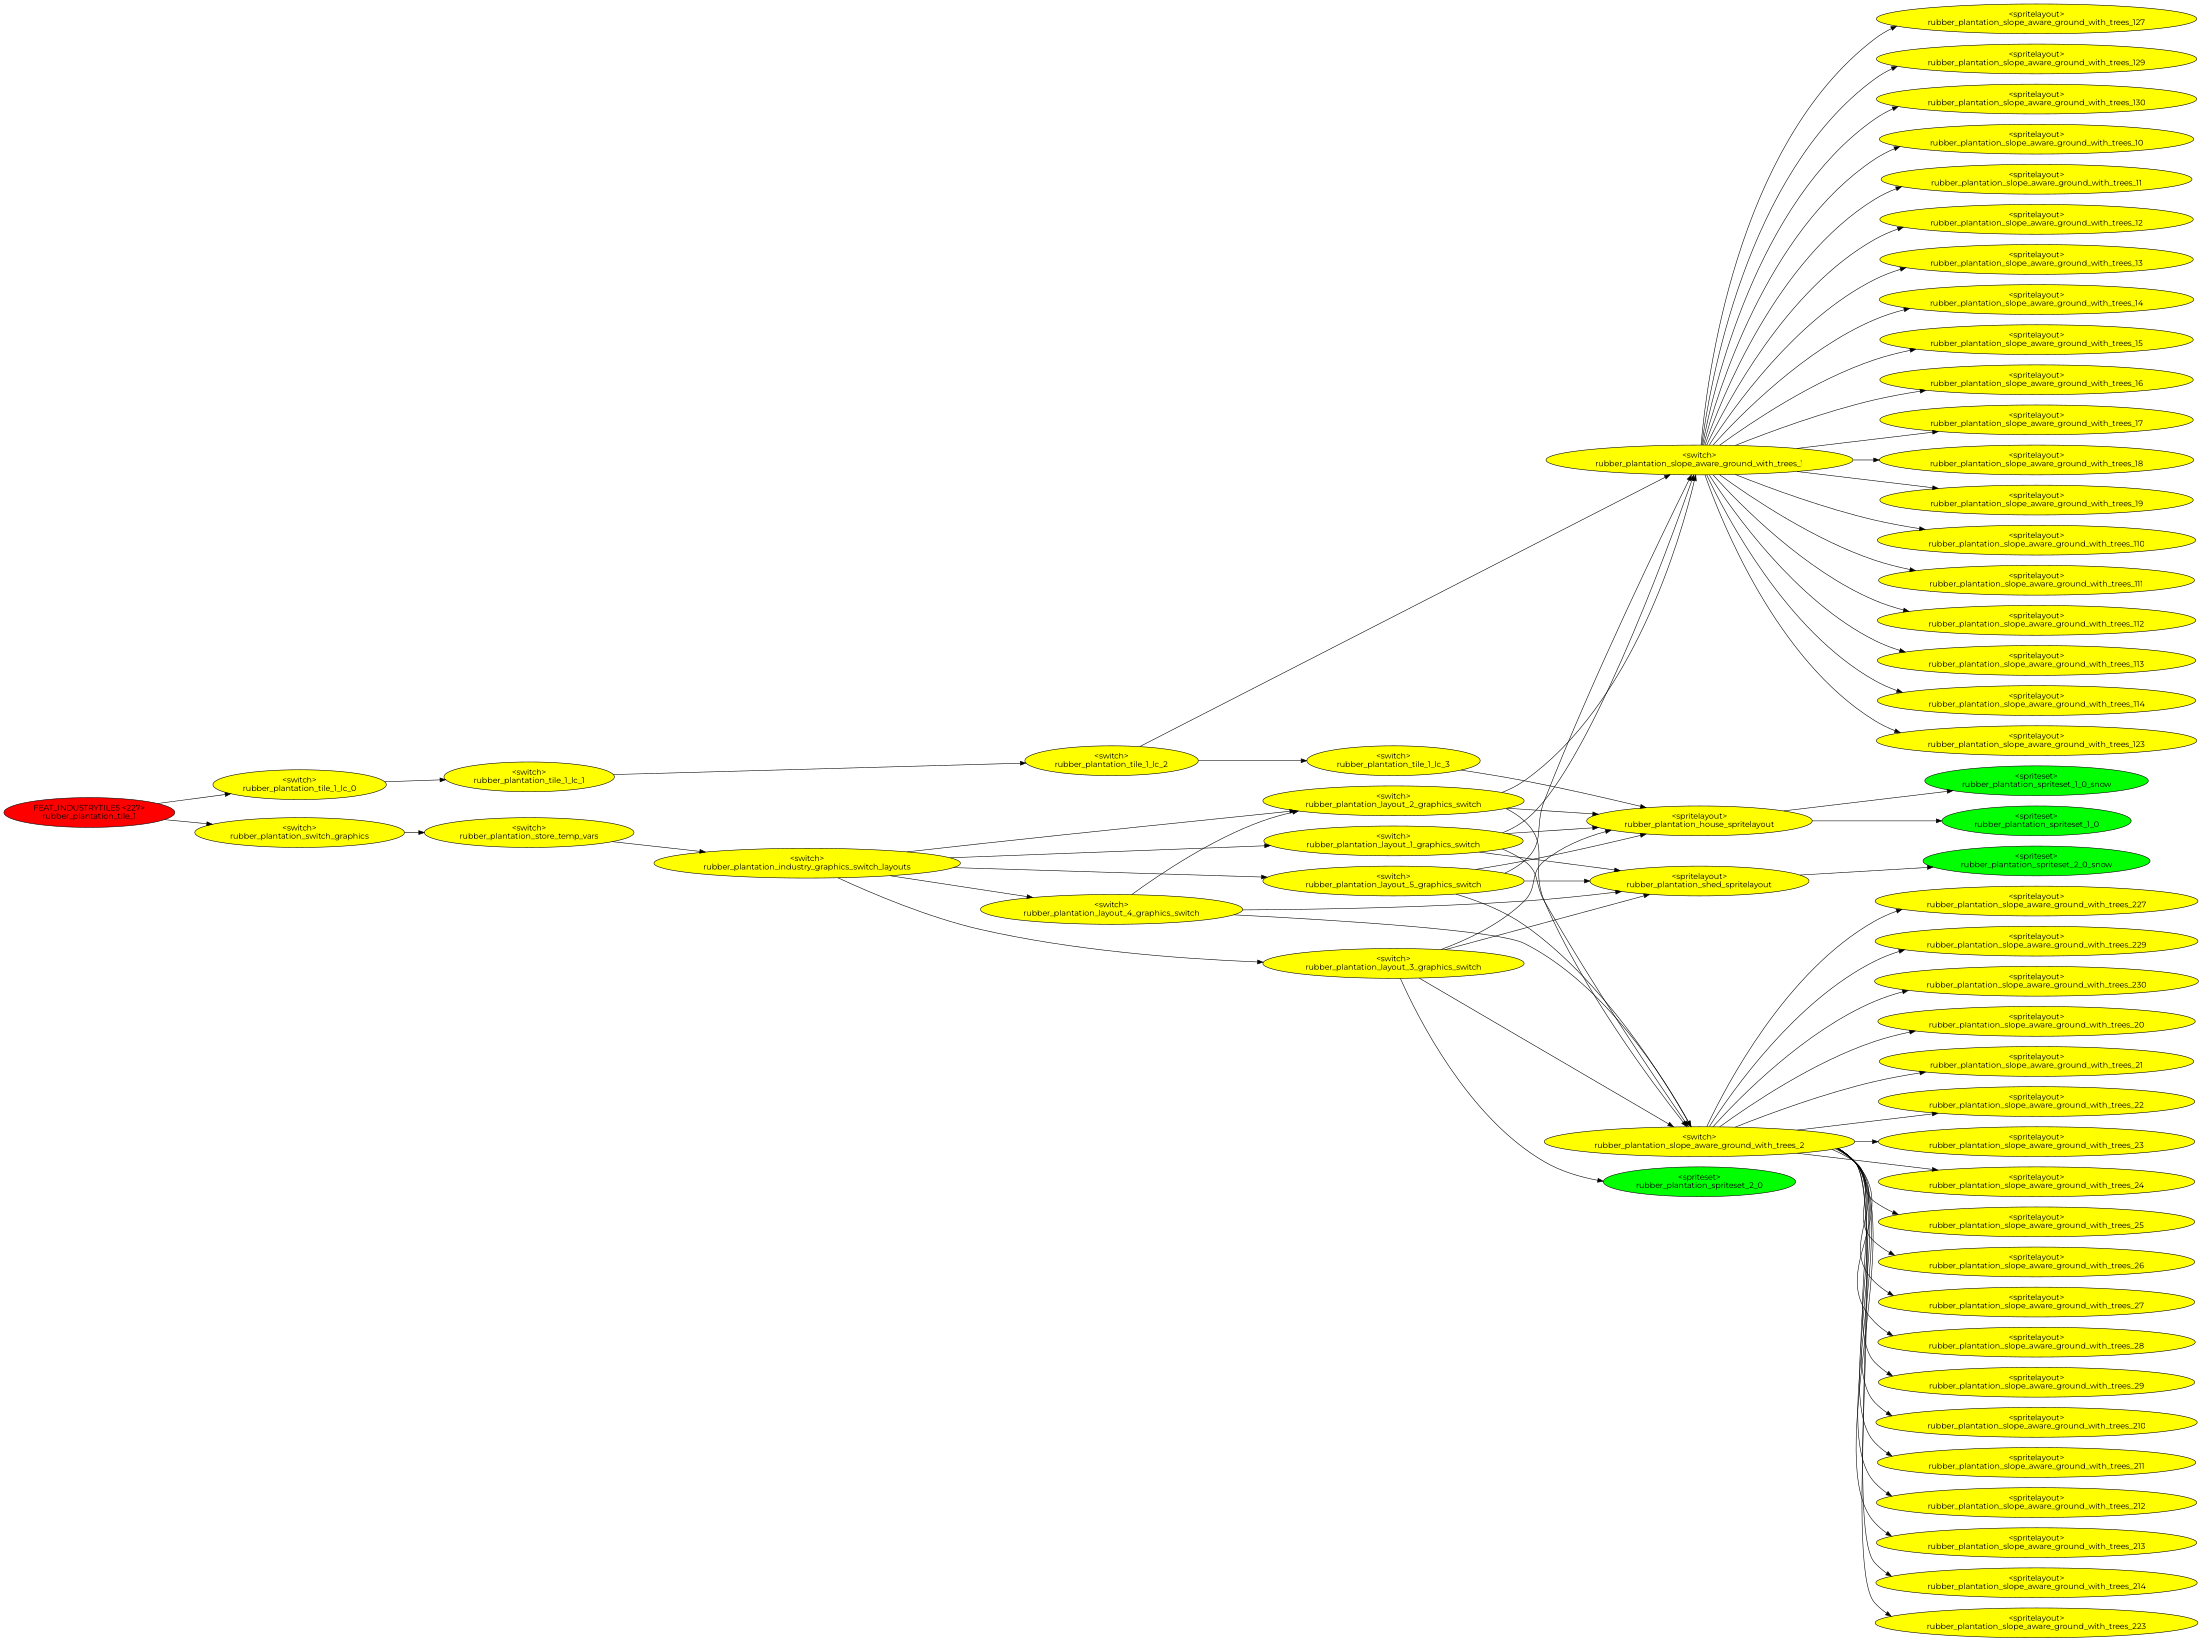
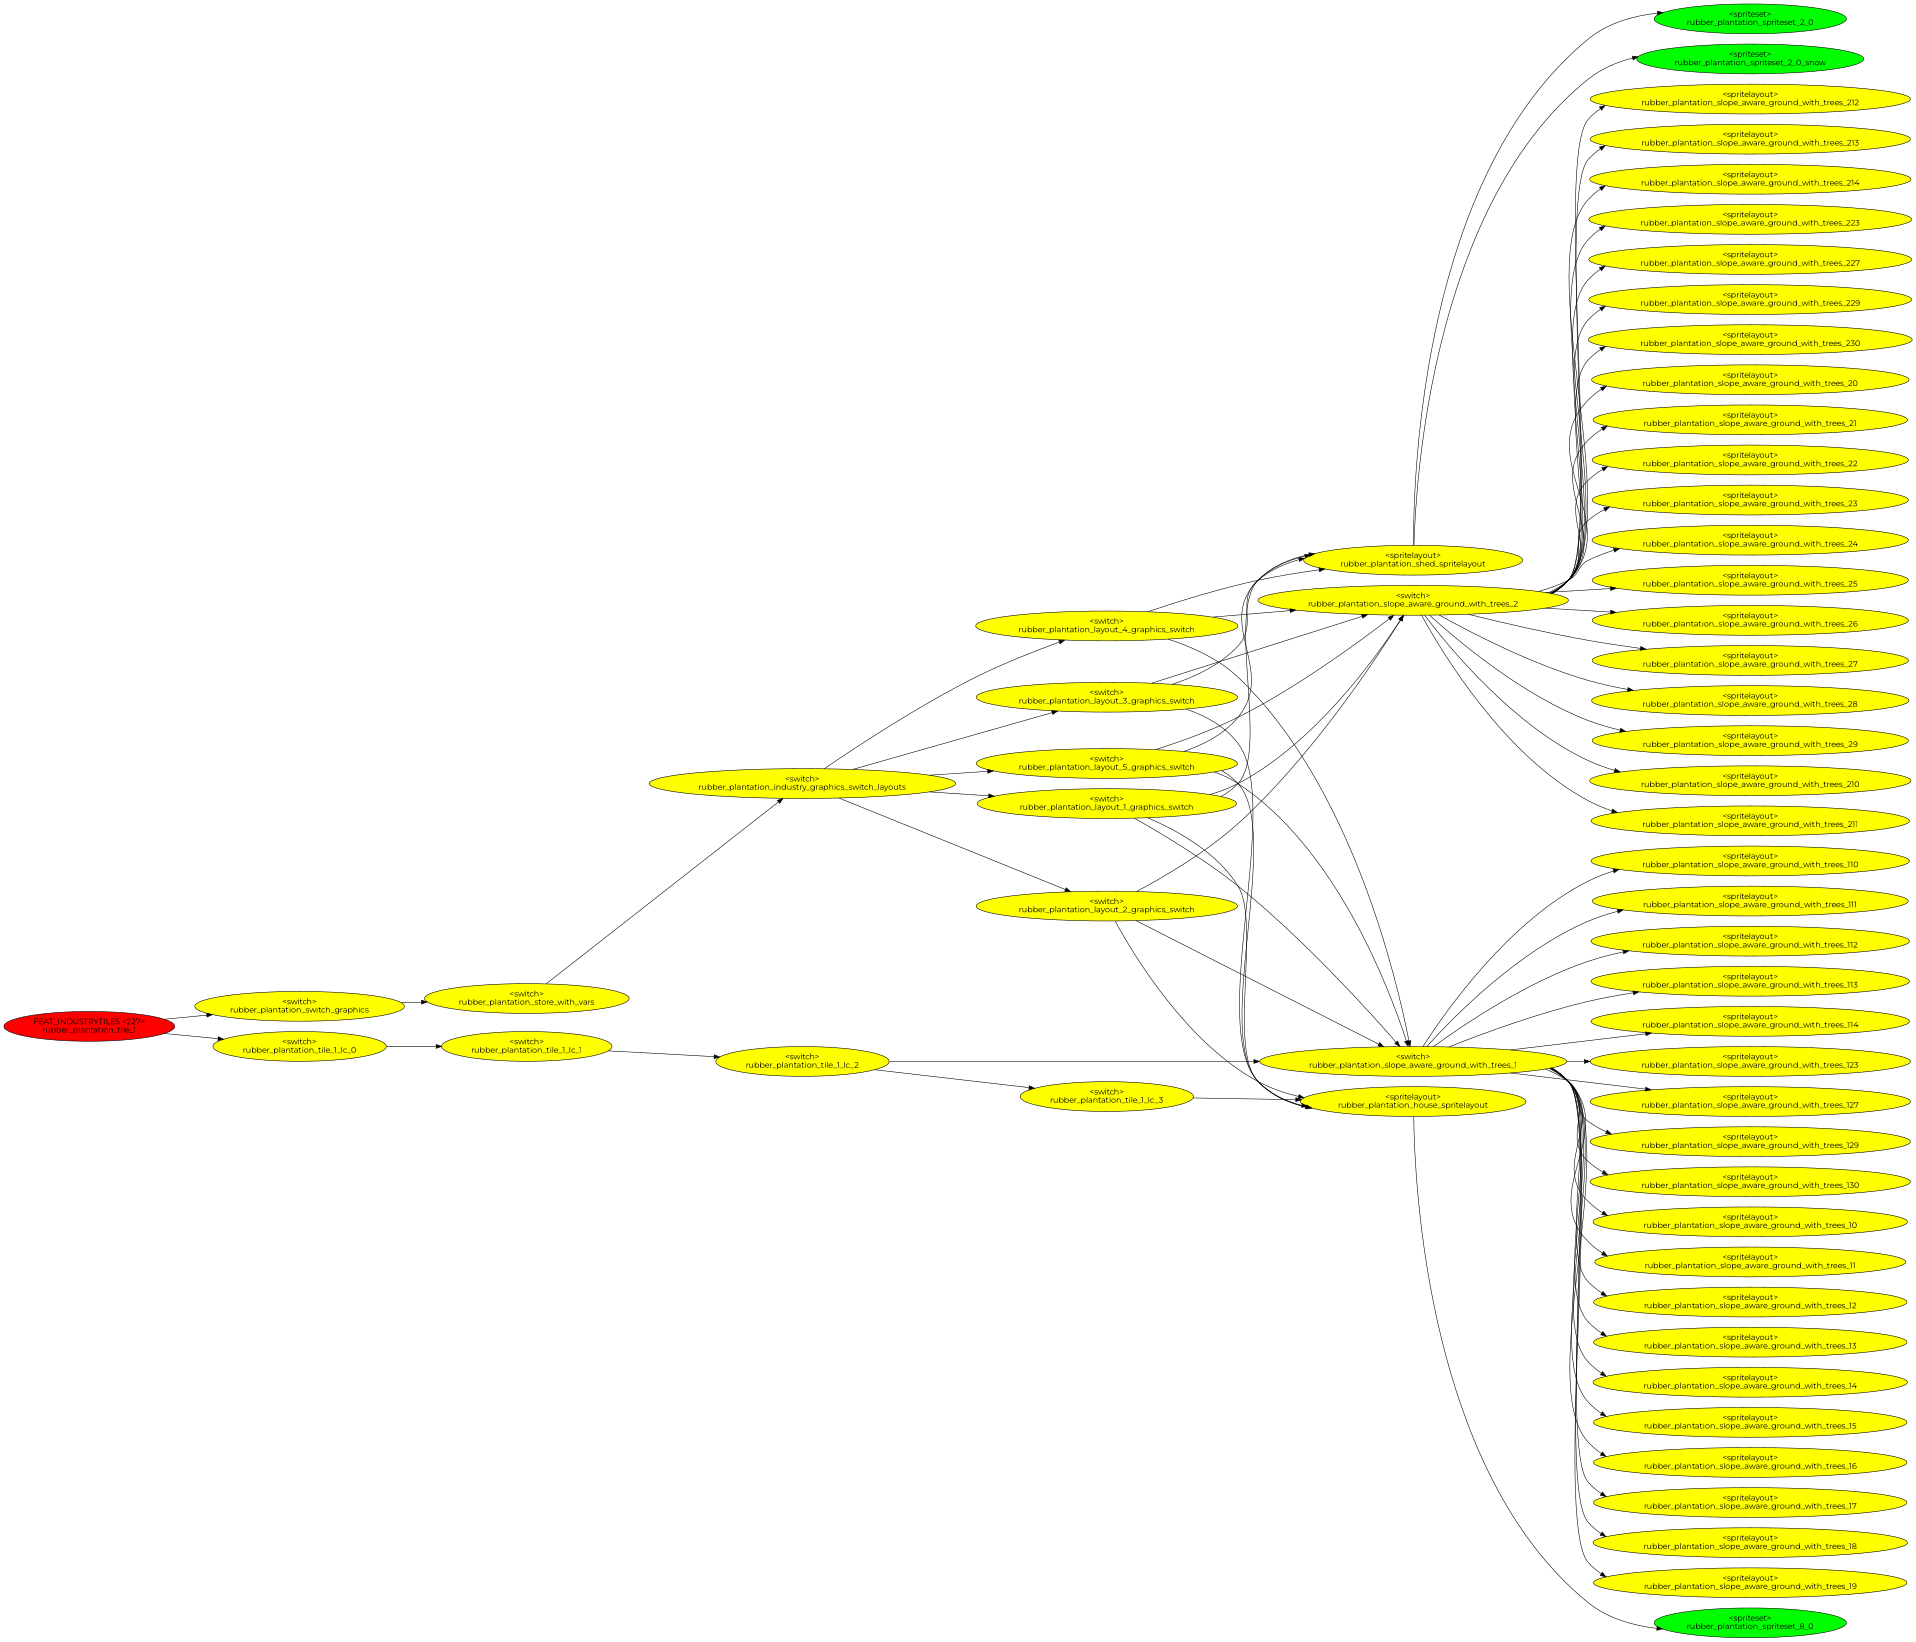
node "<spriteset> rubber_plantation_spriteset_1_0_snow": removed
node "<spriteset> rubber_plantation_spriteset_1_0": label "<spriteset> rubber_plantation_spriteset_1_0" -> "<spriteset> rubber_plantation_spriteset_8_0"
node "<switch> rubber_plantation_store_temp_vars": label "<switch> rubber_plantation_store_temp_vars" -> "<switch> rubber_plantation_store_with_vars"
edge "<switch> rubber_plantation_layout_4_graphics_switch" -> "<switch> rubber_plantation_layout_2_graphics_switch": now "<switch> rubber_plantation_layout_4_graphics_switch" -> "<switch> rubber_plantation_slope_aware_ground_with_trees_1"
edge "<switch> rubber_plantation_layout_3_graphics_switch" -> "<spriteset> rubber_plantation_spriteset_2_0": now "<spritelayout> rubber_plantation_shed_spritelayout" -> "<spriteset> rubber_plantation_spriteset_2_0"
